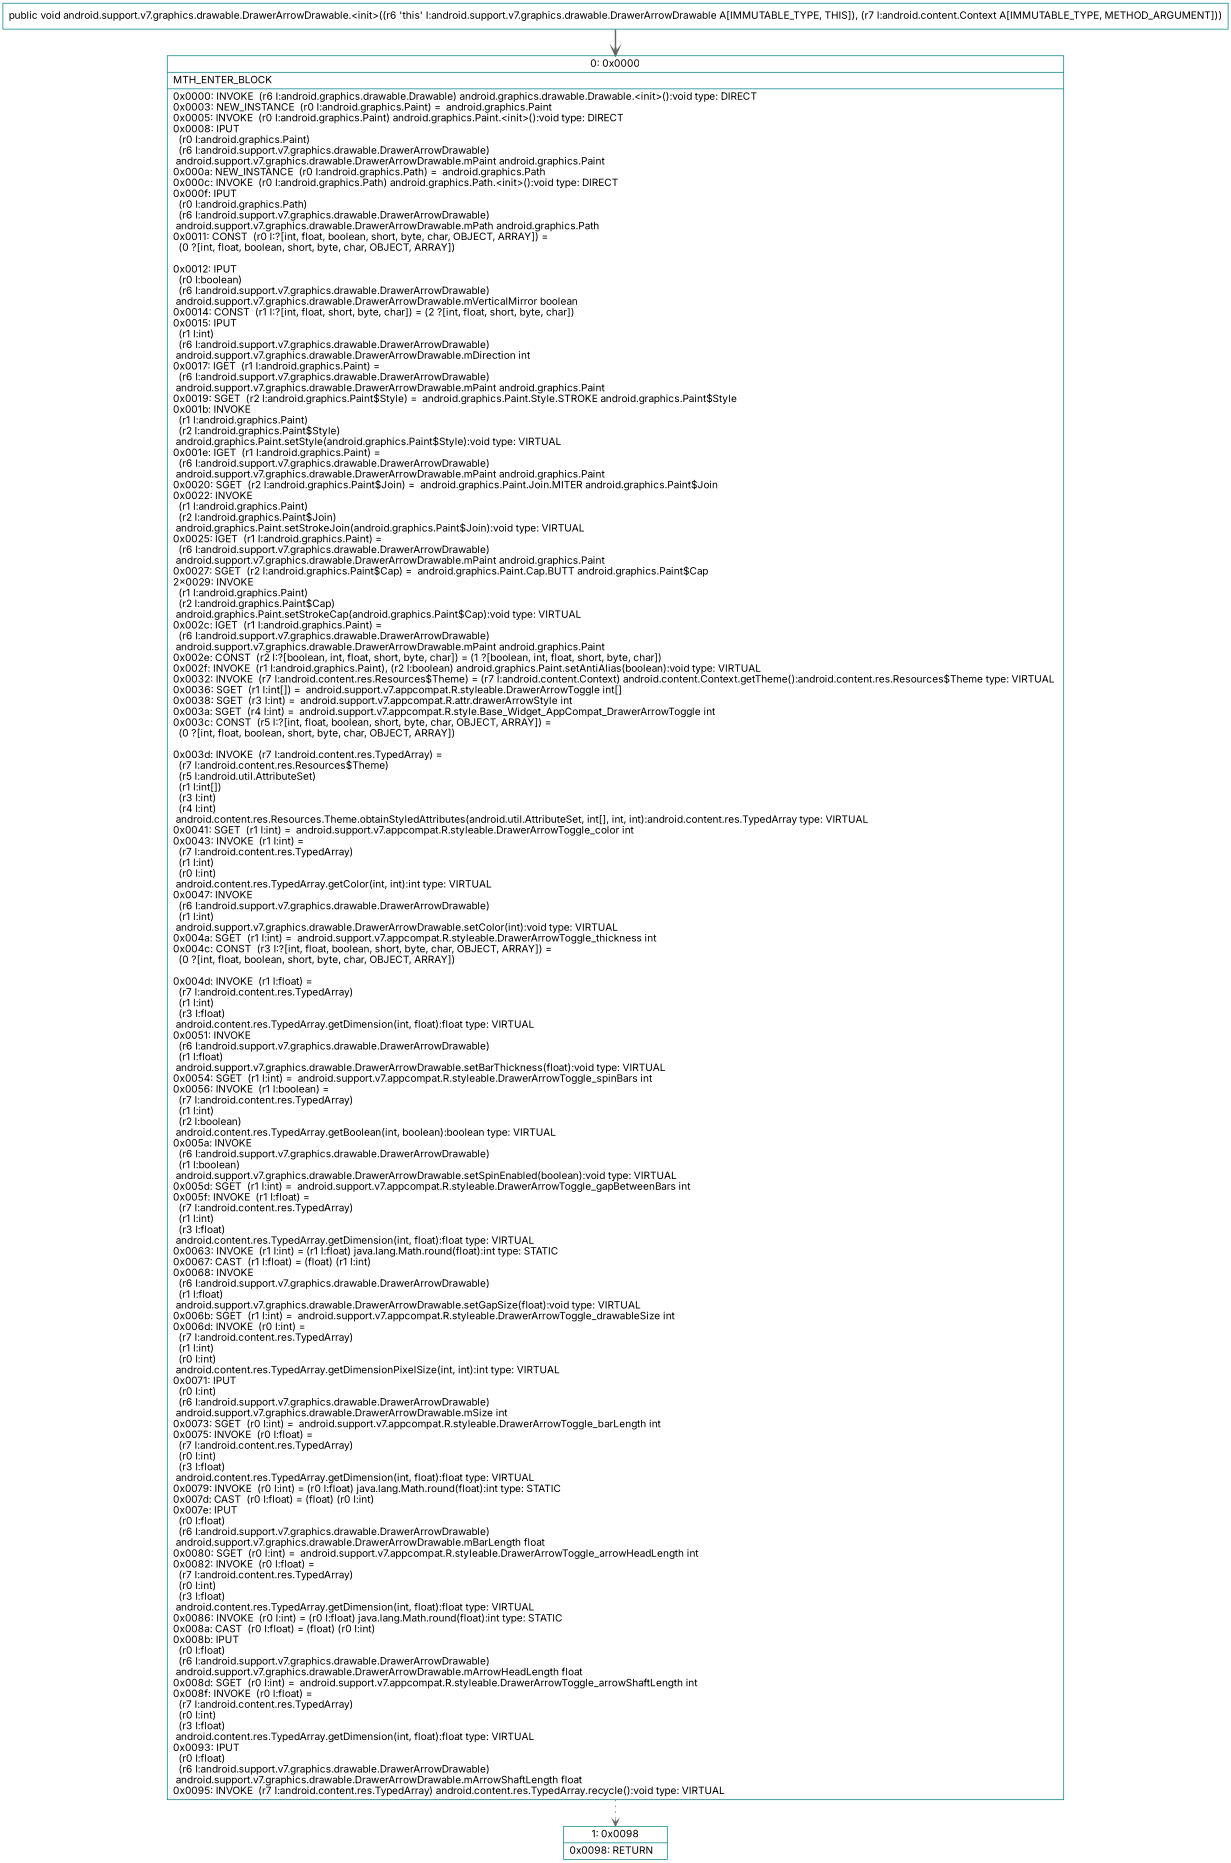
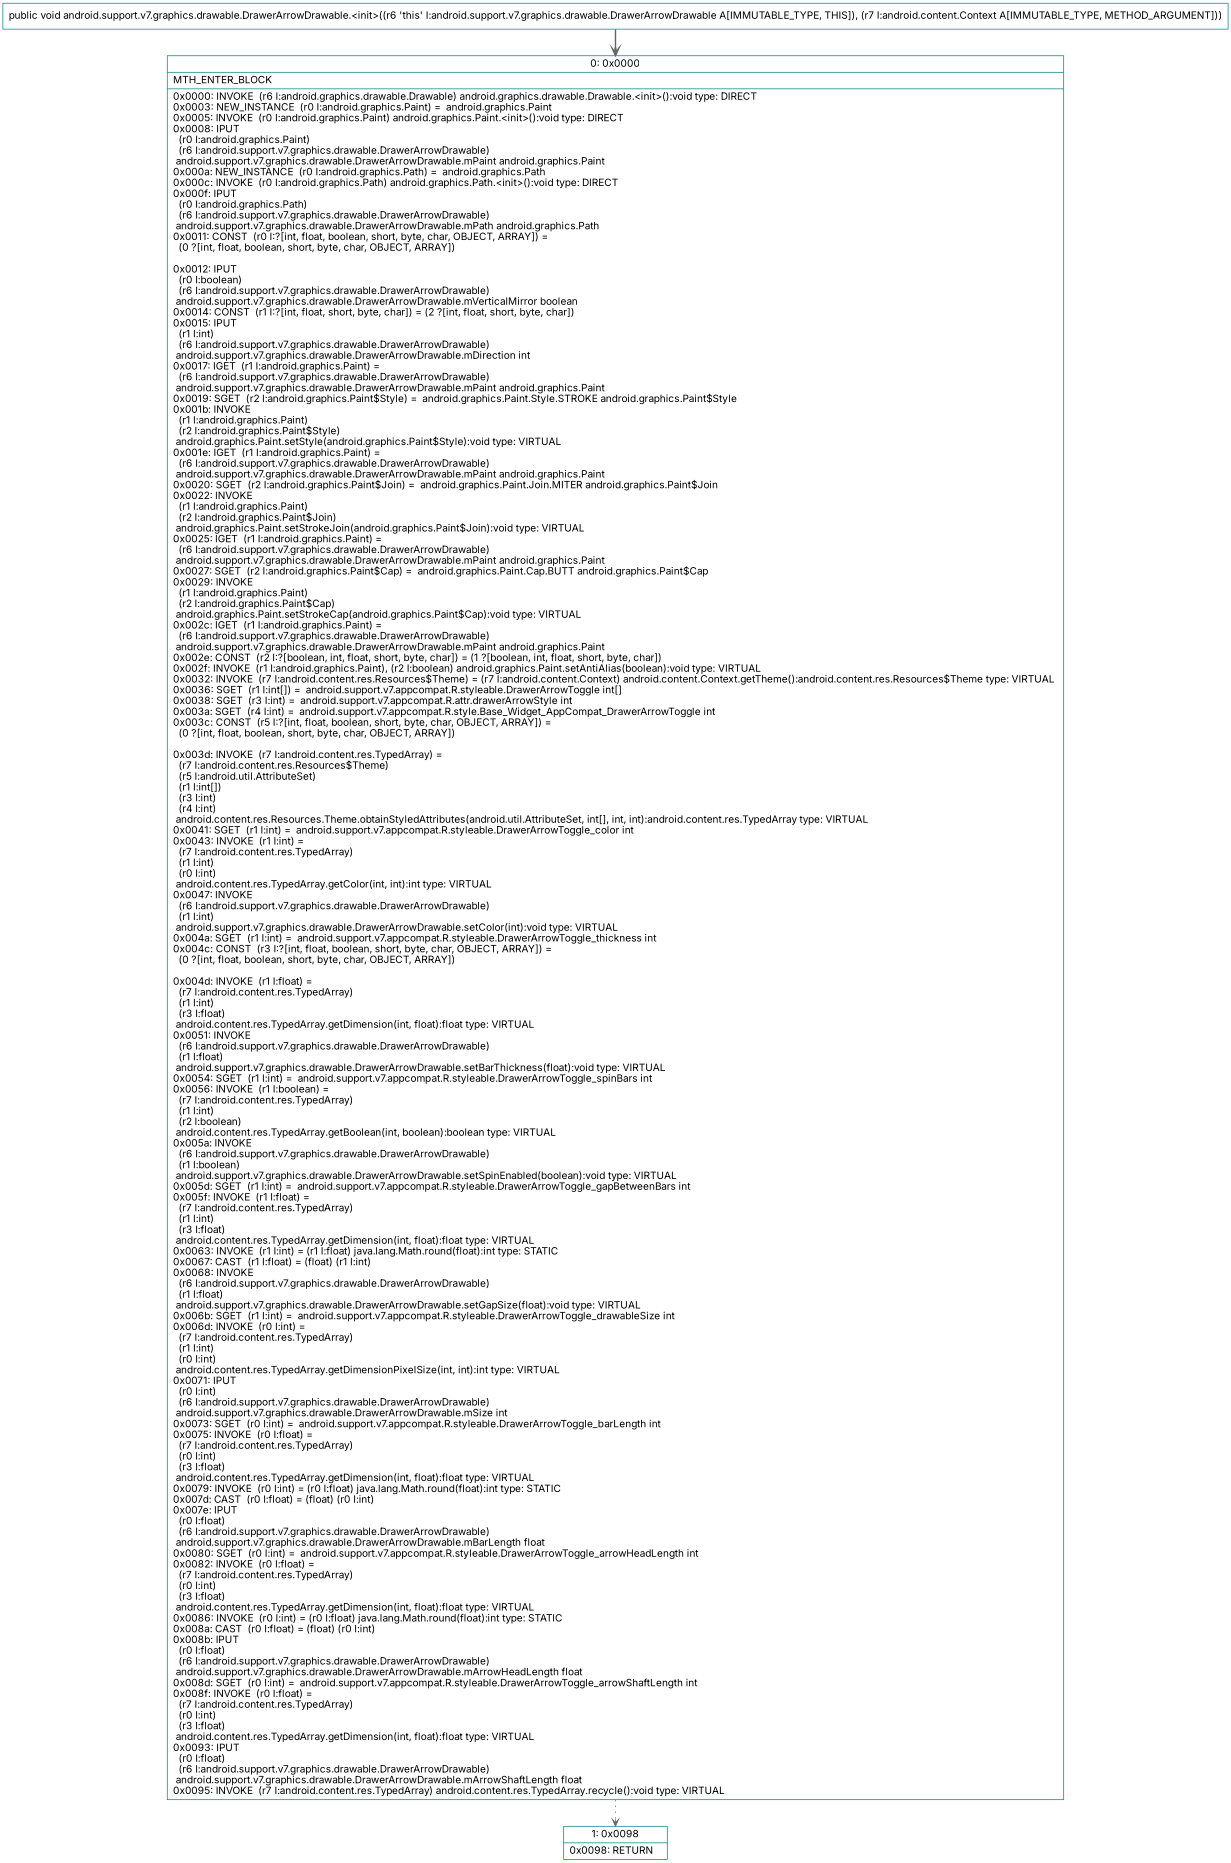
node "0: 0x0000": text "2x0029: INVOKE" -> "0x0029: INVOKE"
